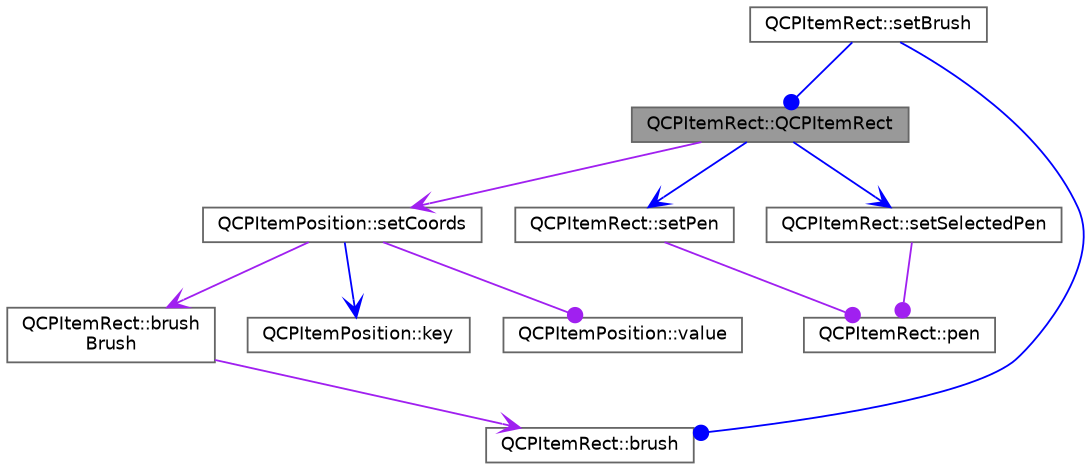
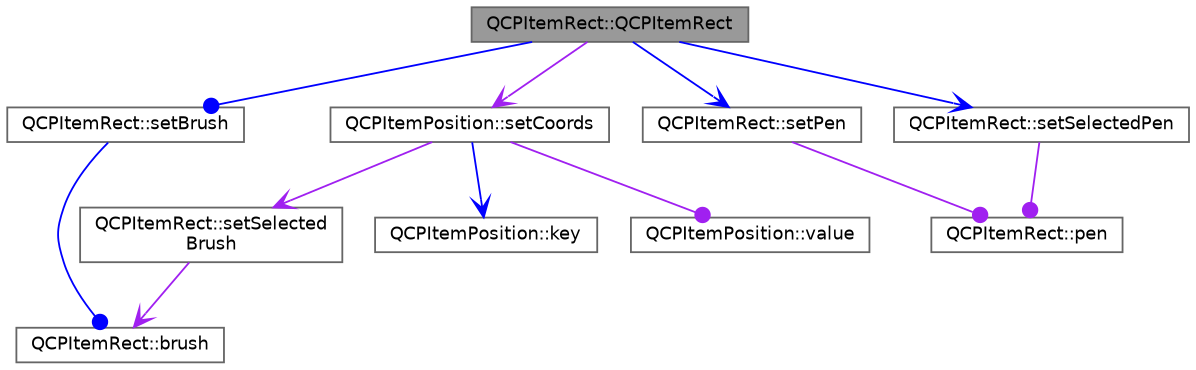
edge "QCPItemRect::setBrush" -> "QCPItemRect::QCPItemRect": reversed
node "QCPItemRect::brush Brush": label "QCPItemRect::brush Brush" -> "QCPItemRect::setSelected Brush"
